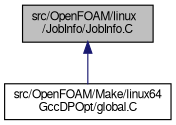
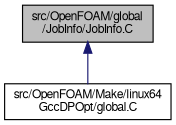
node "src/OpenFOAM/linux /JobInfo/JobInfo.C": label "src/OpenFOAM/linux /JobInfo/JobInfo.C" -> "src/OpenFOAM/global /JobInfo/JobInfo.C"
